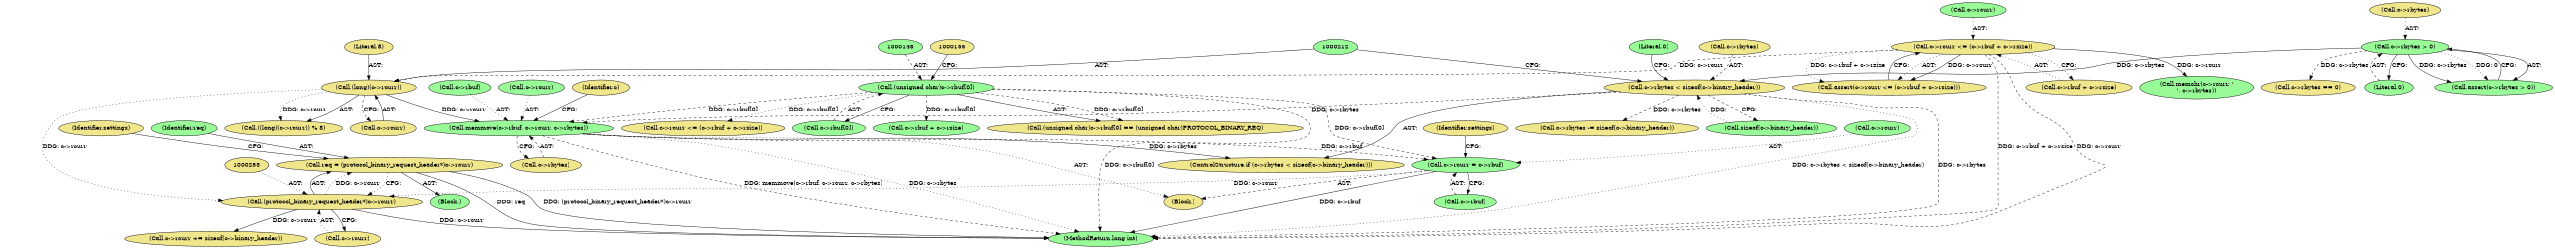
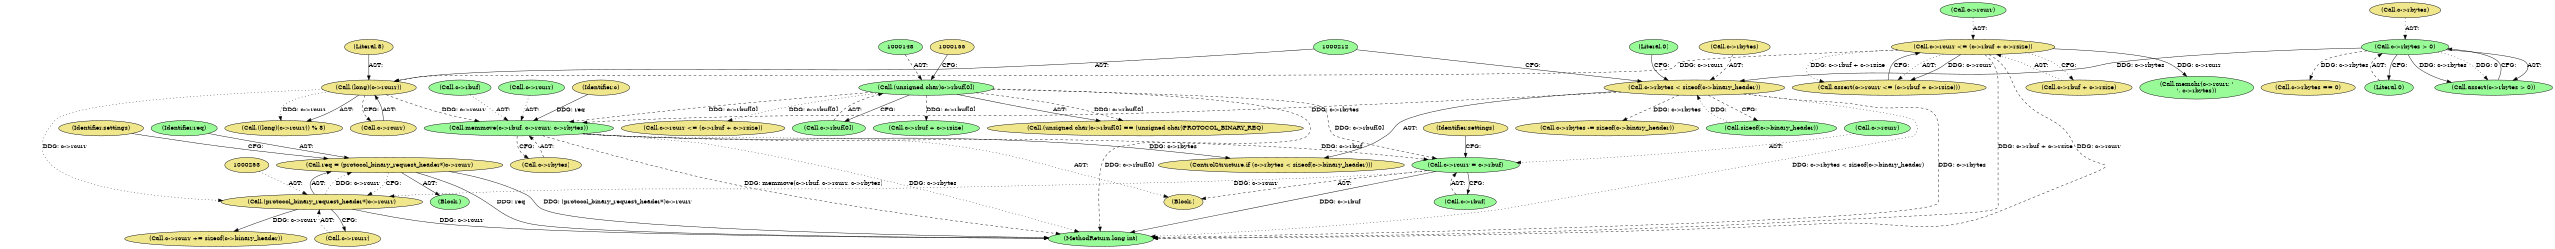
edge "(Call,(long)(c->rcurr))" -> "(Call,memmove(c->rbuf, c->rcurr, c->rbytes))": style solid -> dashed
edge "(Identifier,c)" -> "(Call,memmove(c->rbuf, c->rcurr, c->rbytes))": label "CFG: " -> "DDG: req"
